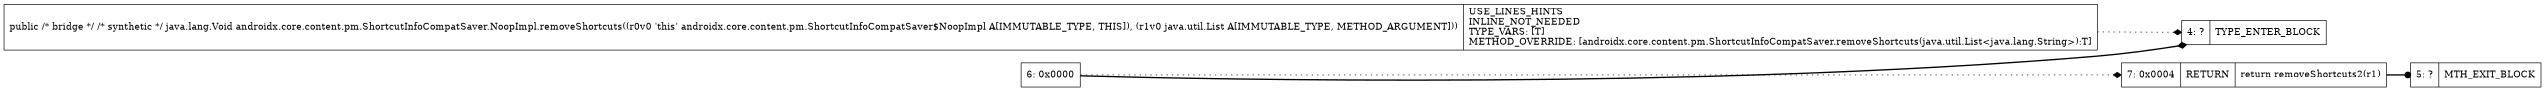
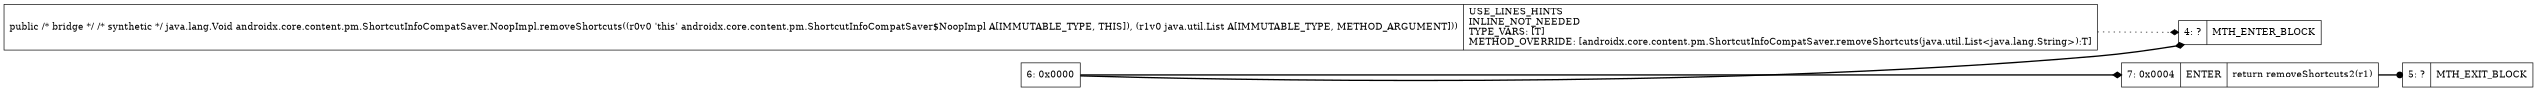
node "4: ?": text "TYPE_ENTER_BLOCK" -> "MTH_ENTER_BLOCK"
edge "6: 0x0000" -> "7: 0x0004": style dotted -> bold
node "7: 0x0004": text "RETURN" -> "ENTER"
